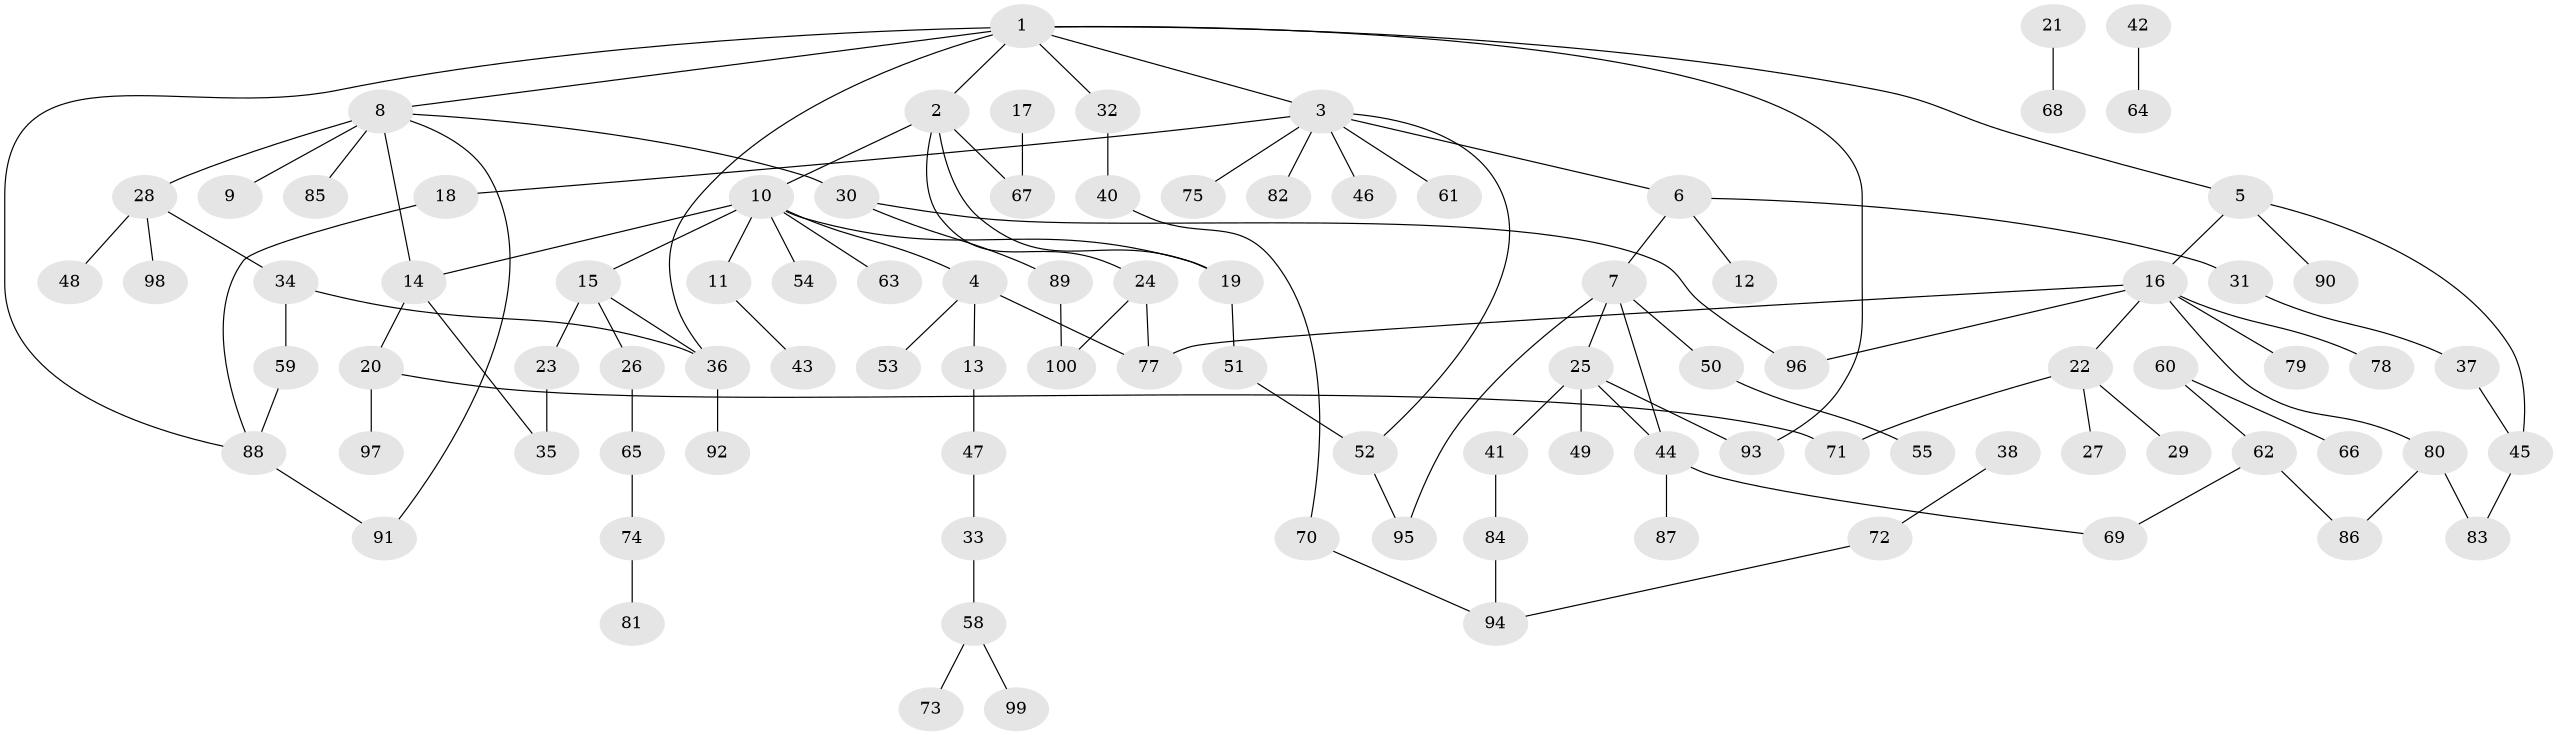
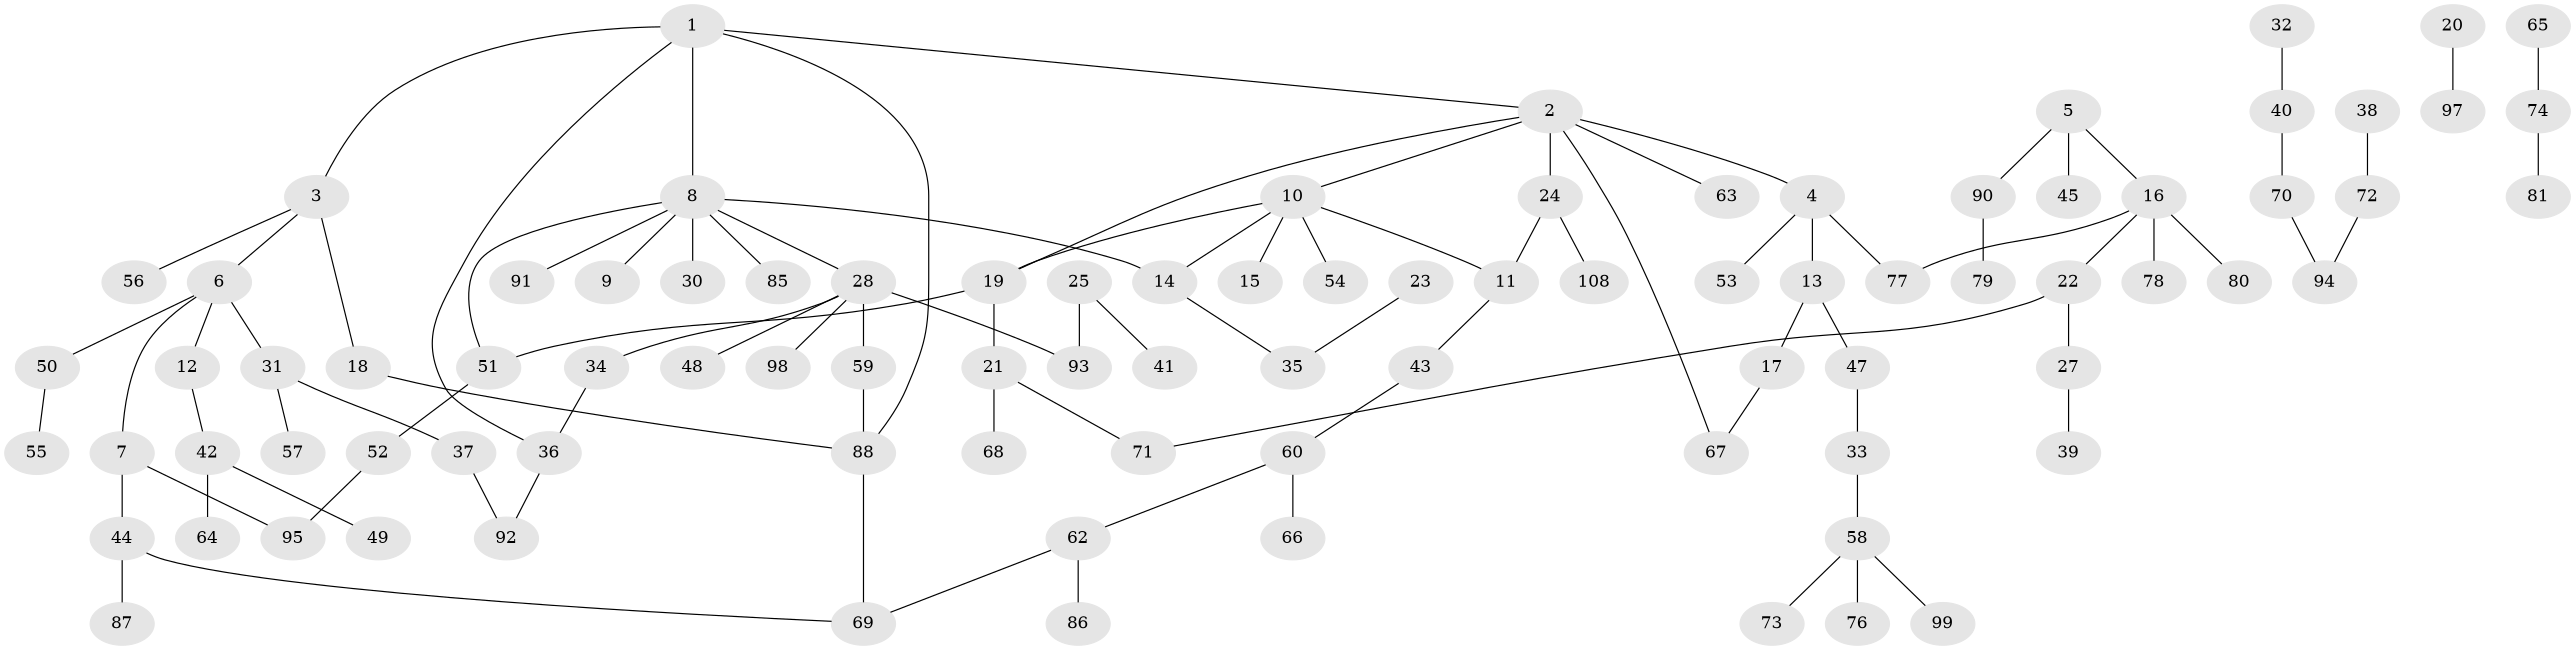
edge "1" -- "5": removed
edge "1" -- "93": now "28" -- "93"
edge "1" -- "32": removed
node "75": removed
node "82": removed
node "46": label "46" -> "56"
node "61": removed
edge "8" -- "51": added
edge "10" -- "63": now "2" -- "63"
edge "10" -- "4": now "2" -- "4"
edge "3" -- "52": removed
node "89": removed
edge "19" -- "21": added
edge "34" -- "59": now "28" -- "59"
edge "14" -- "20": removed
edge "15" -- "36": removed
edge "24" -- "77": now "24" -- "11"
edge "7" -- "25": removed
edge "7" -- "50": now "6" -- "50"
edge "13" -- "17": added
edge "16" -- "79": now "90" -- "79"
edge "15" -- "23": removed
node "26": removed
node "100": label "100" -> "108"
node "96": removed
edge "20" -- "71": now "21" -- "71"
edge "43" -- "60": added
edge "12" -- "42": added
edge "37" -- "45": now "37" -- "92"
edge "25" -- "49": now "42" -- "49"
edge "25" -- "44": removed
node "57": added
node "39": added
node "29": removed
edge "88" -- "91": now "88" -- "69"
edge "80" -- "86": removed
node "84": removed
node "83": removed
node "76": added
